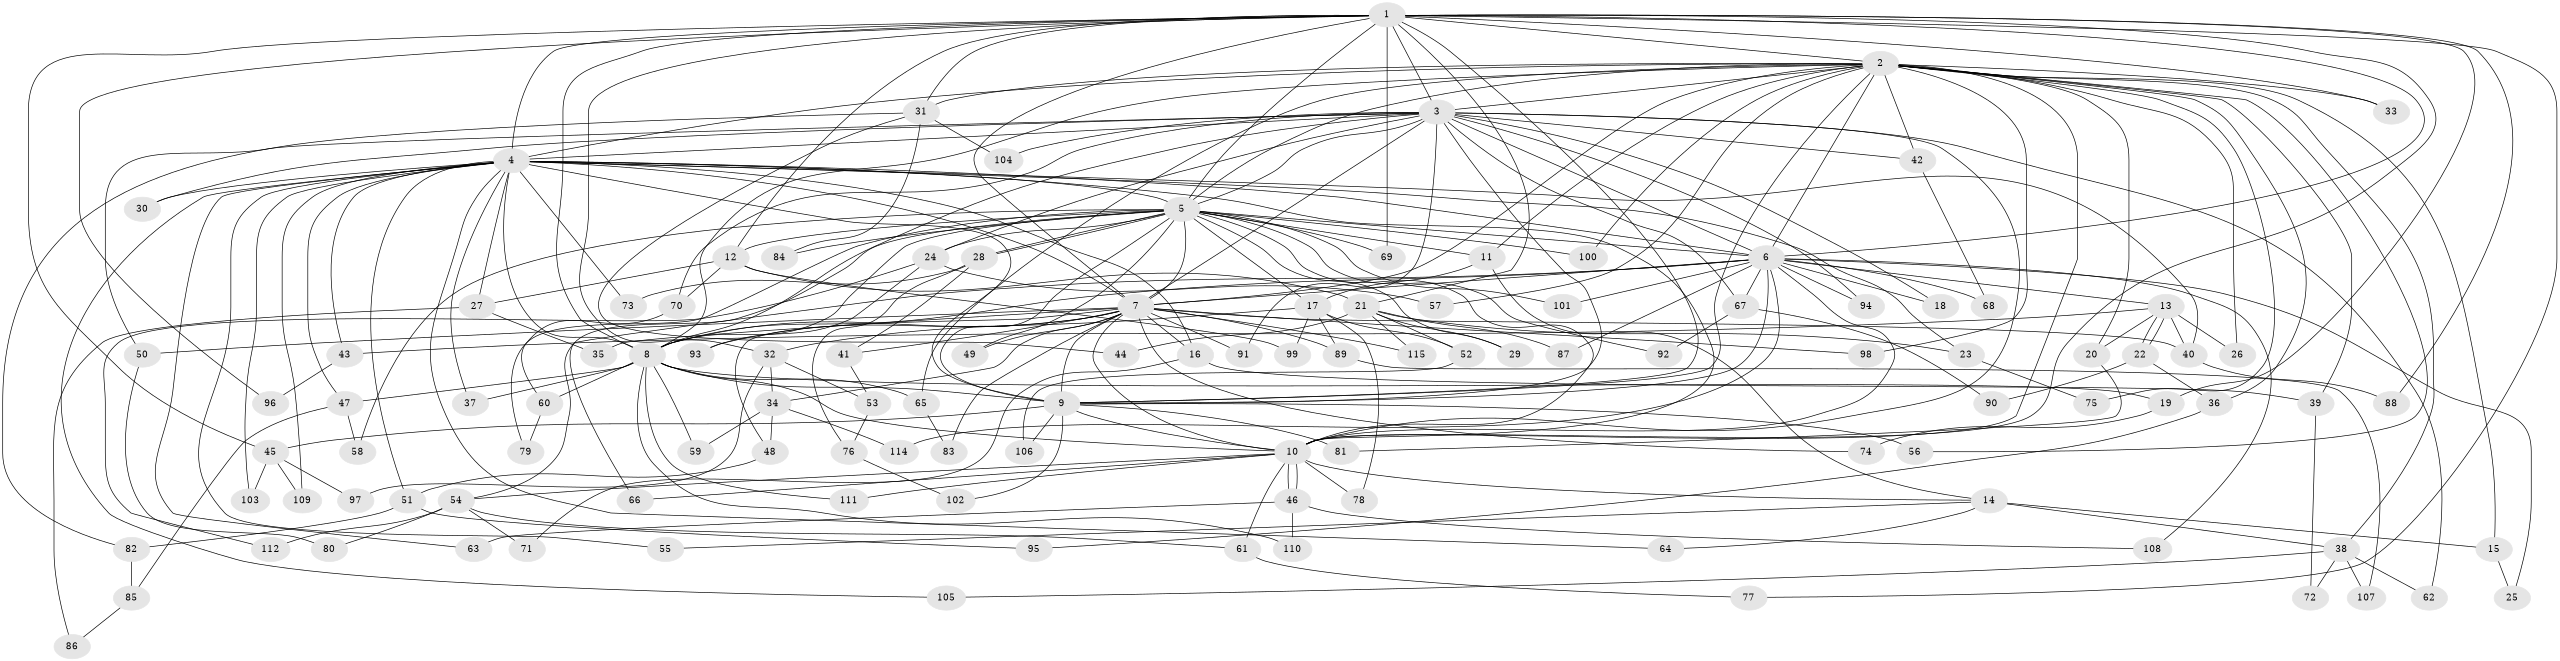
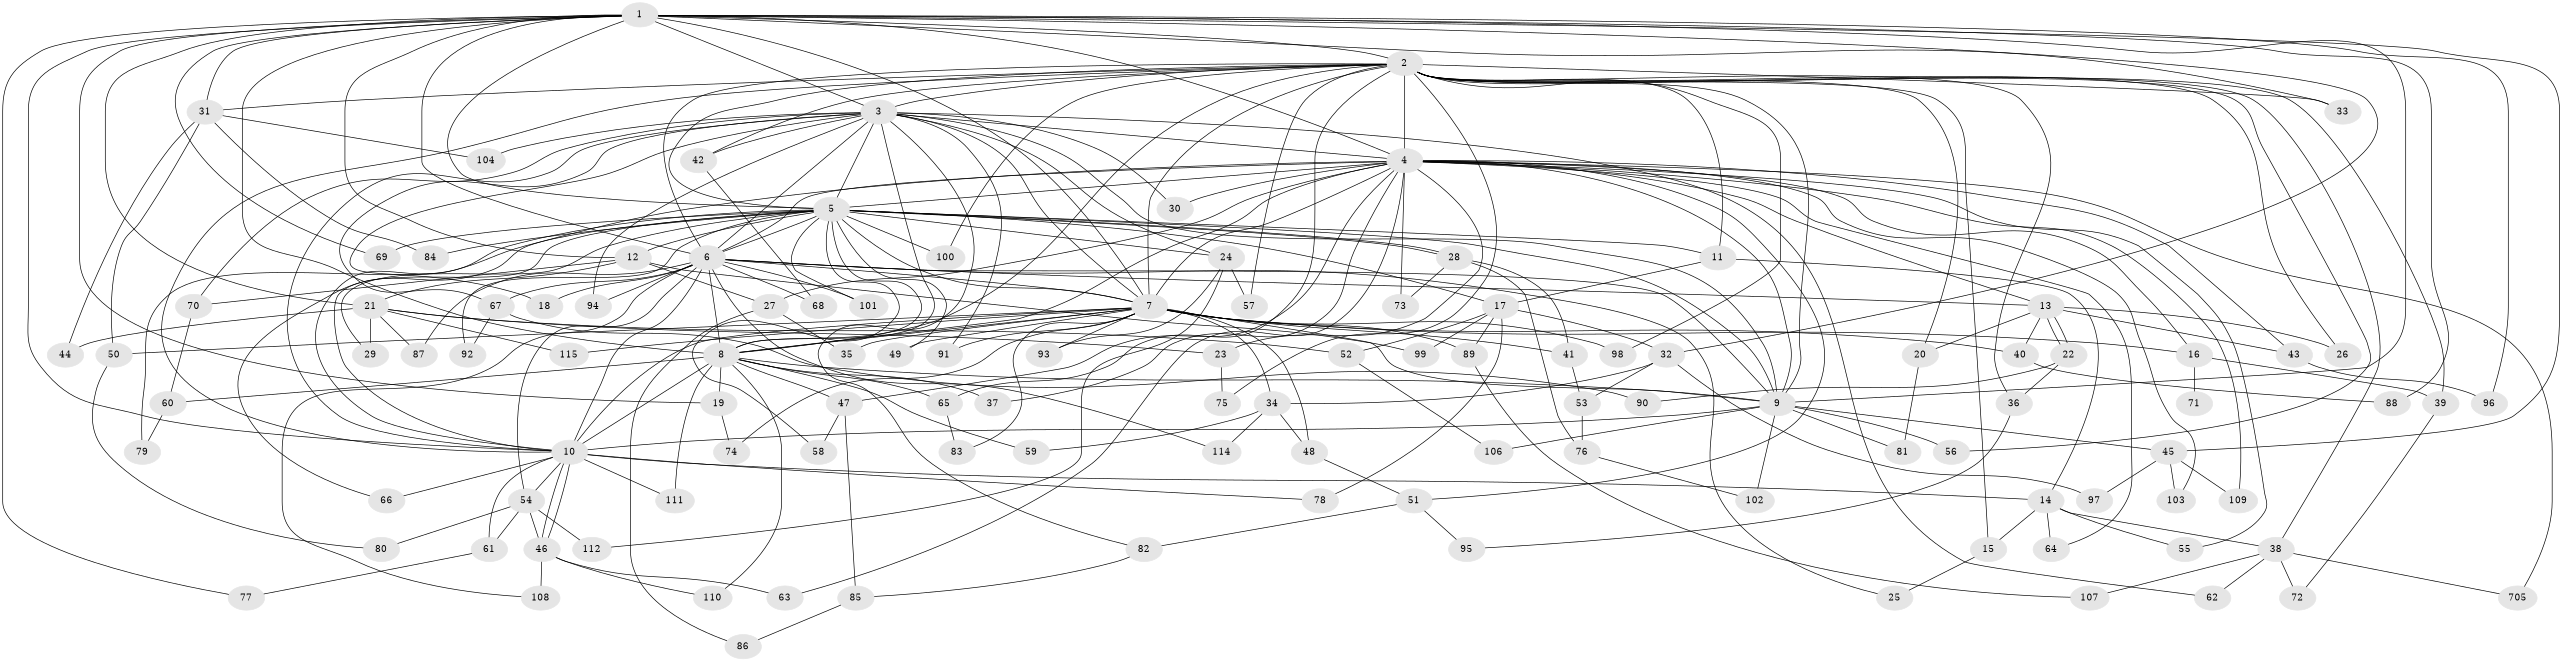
edge "4" -- "40": now "4" -- "13"
edge "54" -- "71": now "54" -- "46"
node "105": label "105" -> "705"
